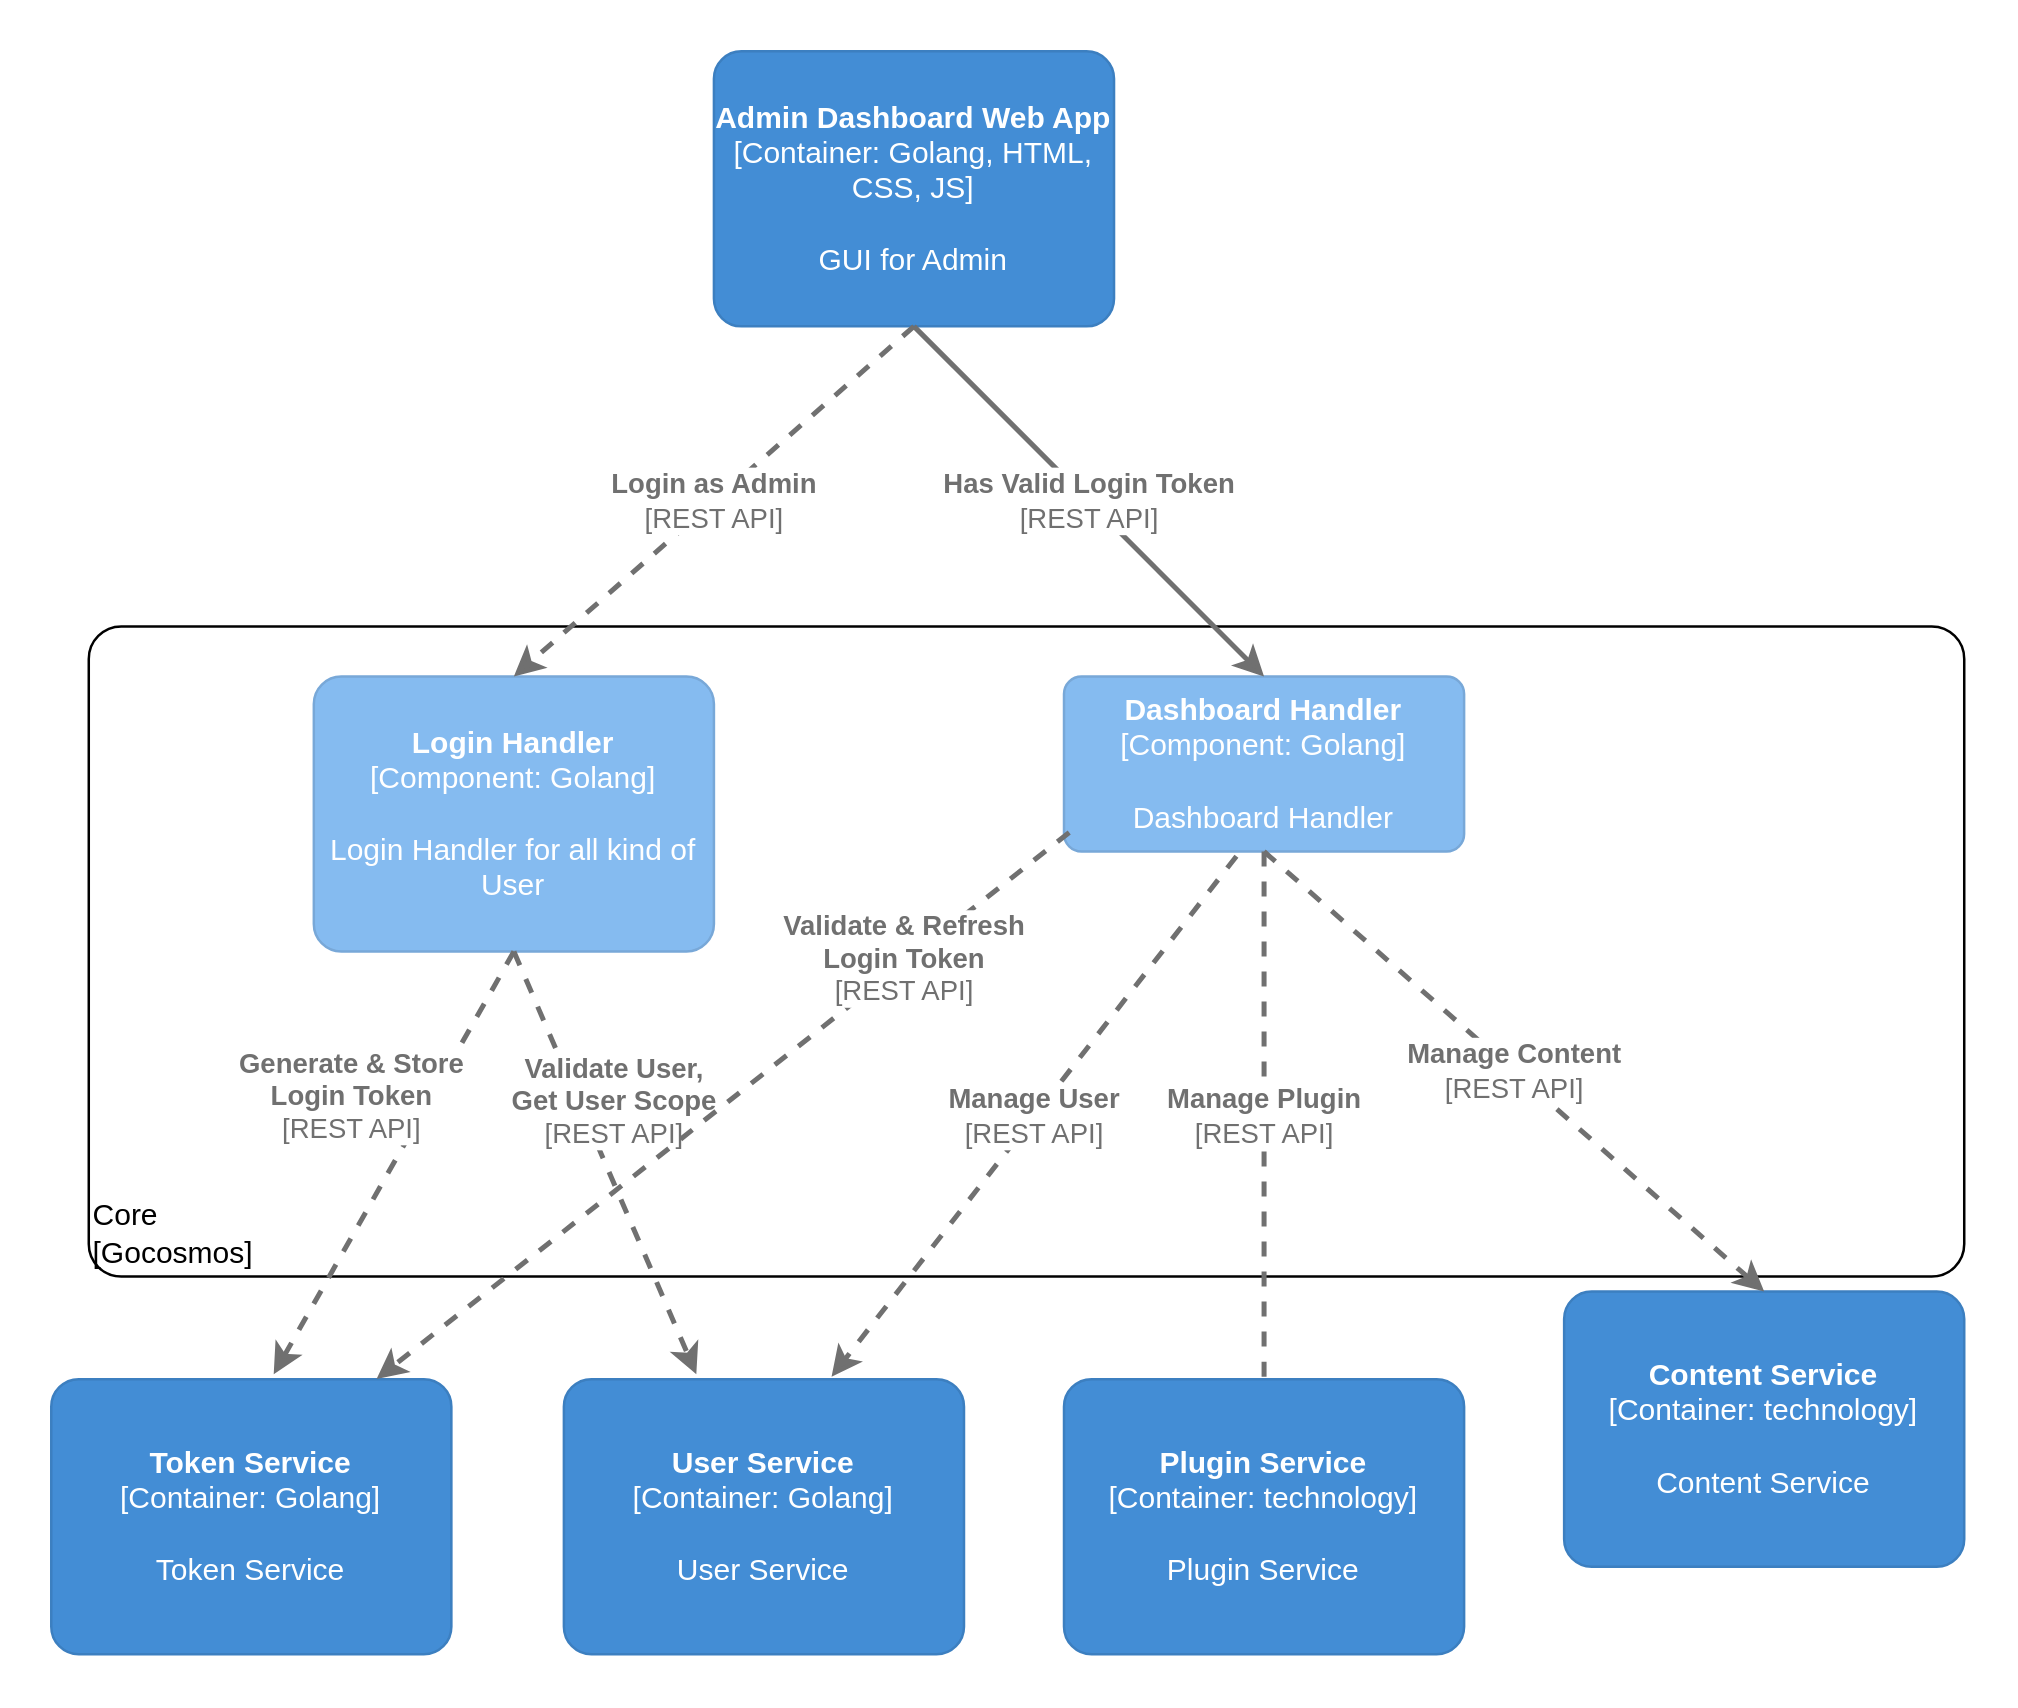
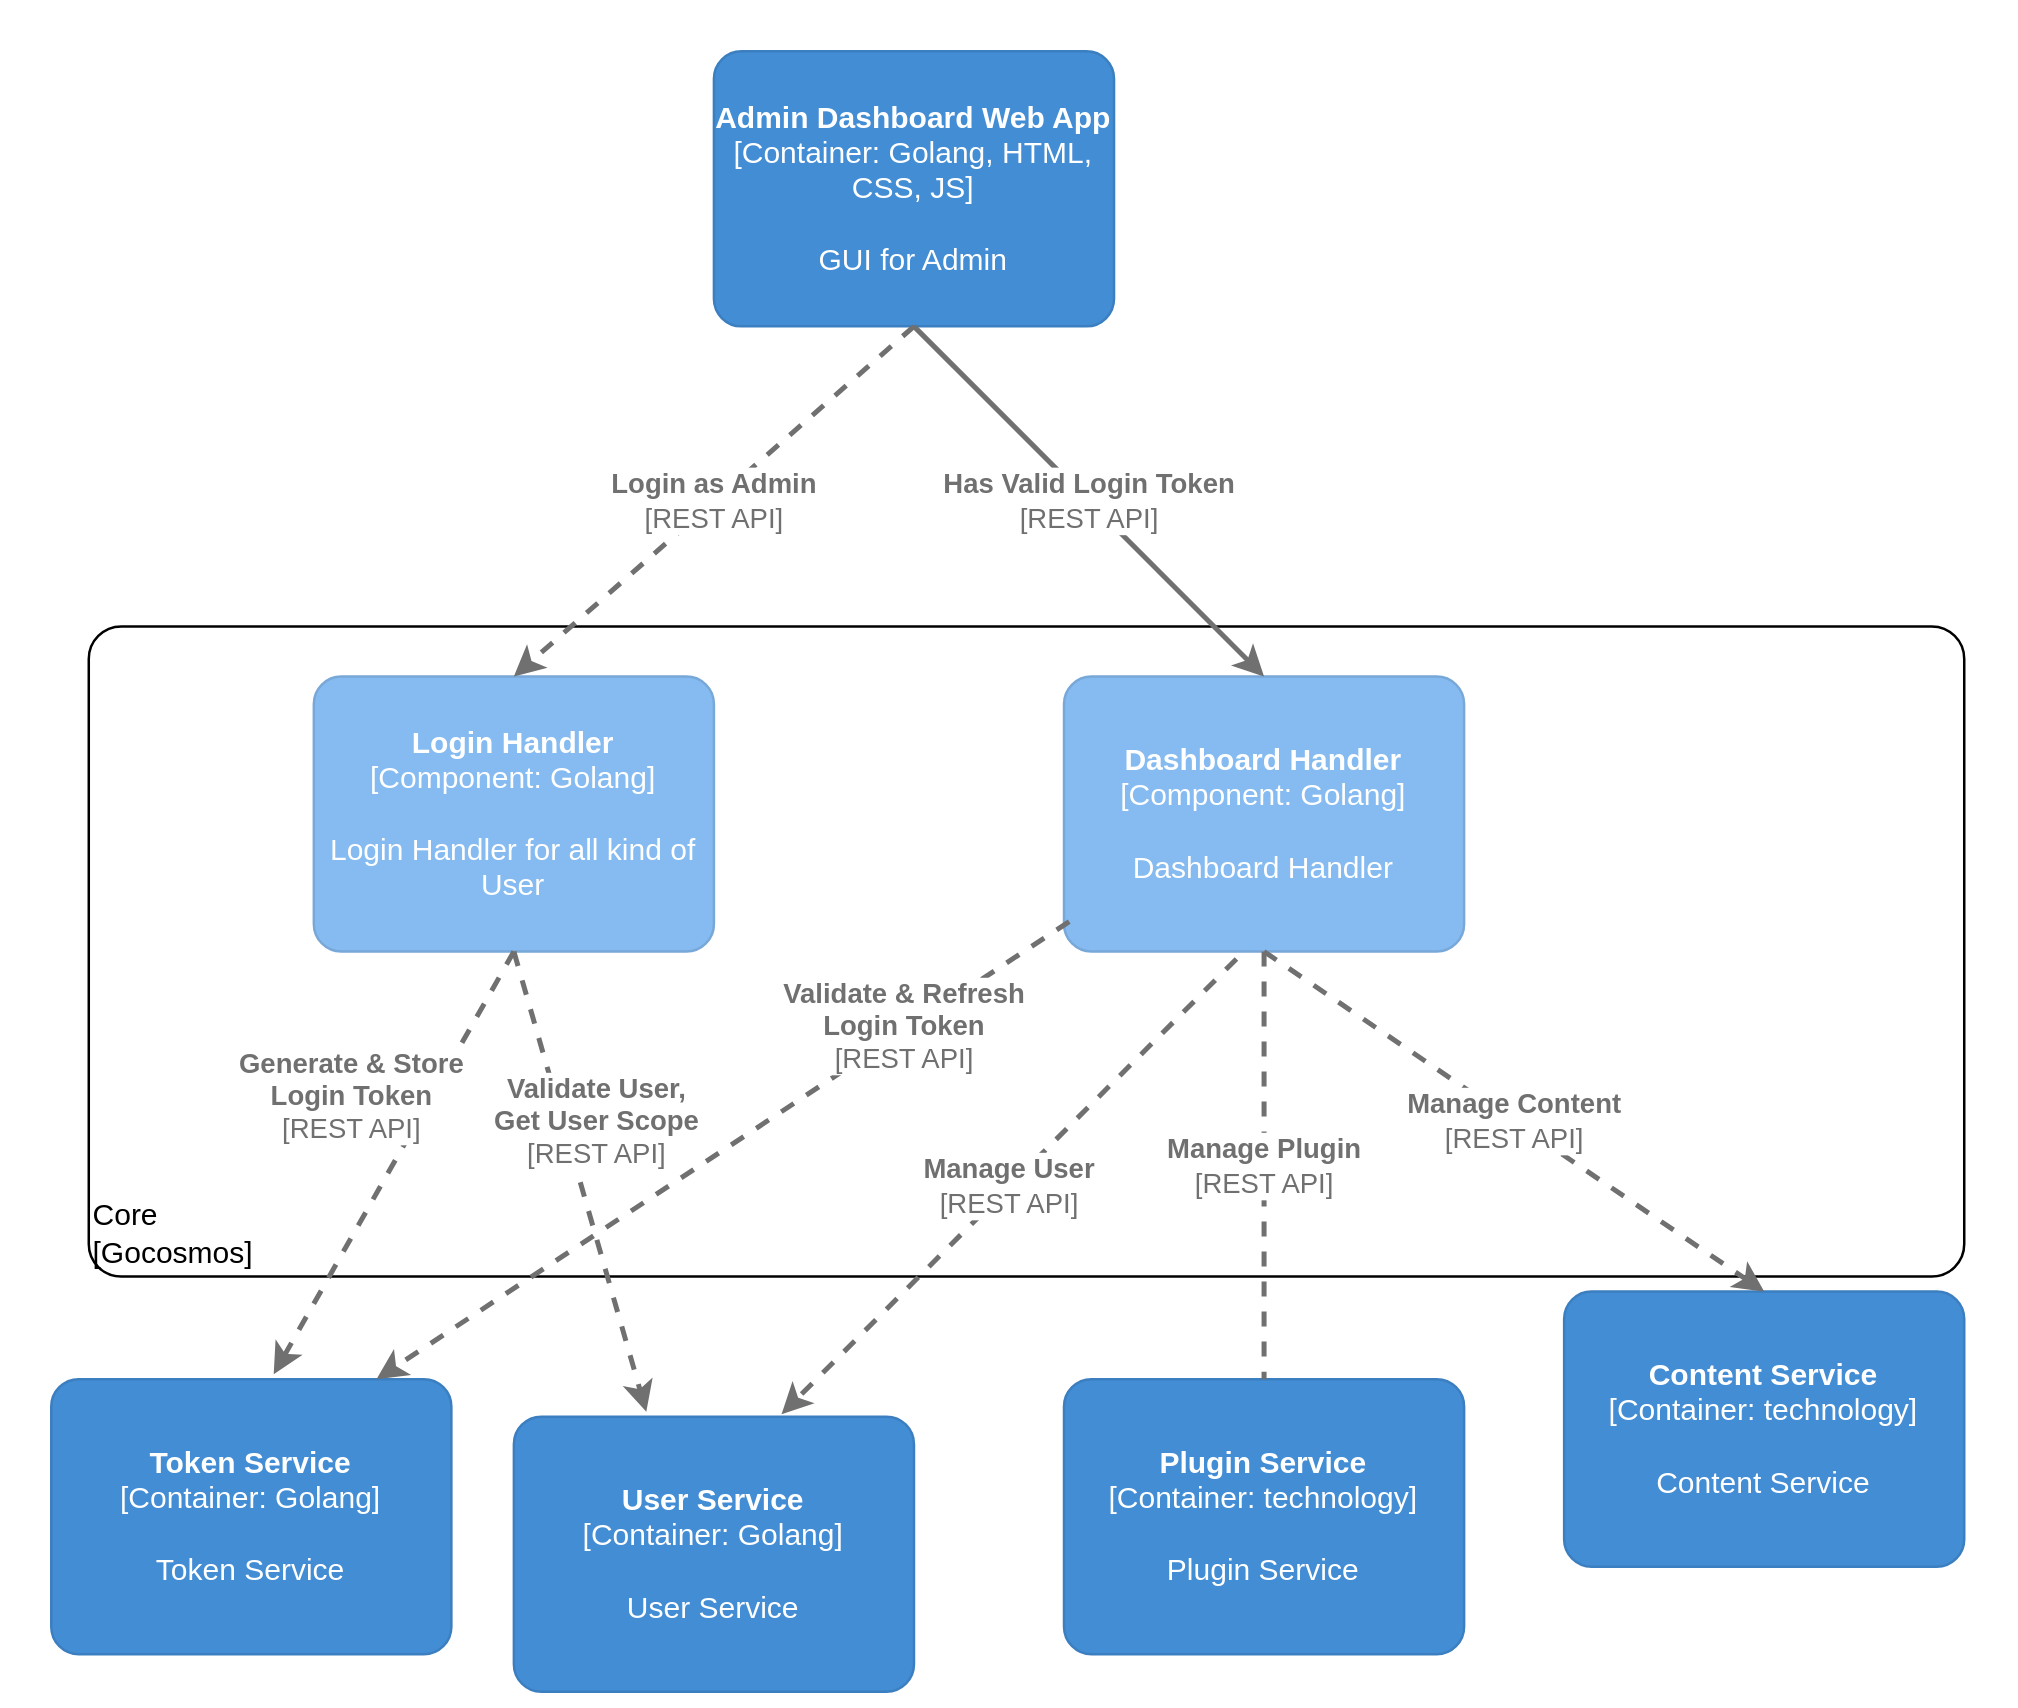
node "Dashboard Handler [Component: Golang] Dashboard Handler": size 400x175 -> 400x275
node "User Service [Container: Golang] User Service": moved (764, 1516) -> (714, 1554)
